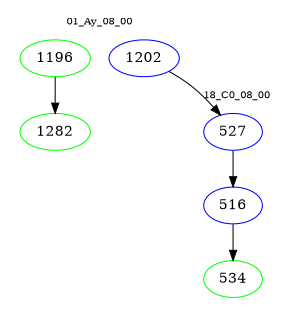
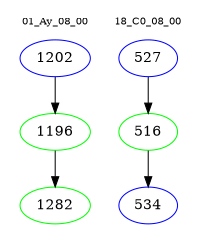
edge "1202" -> "527": now "1202" -> "1196"
node "516": color blue -> green
node "534": color green -> blue
